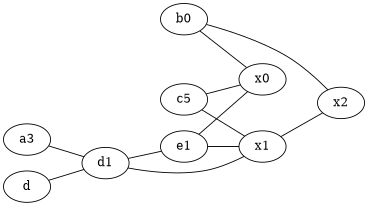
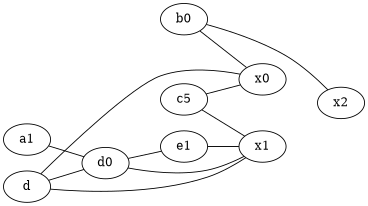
edge "x0" -- "e1": now "x0" -- "d"
edge "x2" -- "x1": now "d" -- "x1"
node "a3": label "a3" -> "a1"
node "d1": label "d1" -> "d0"
